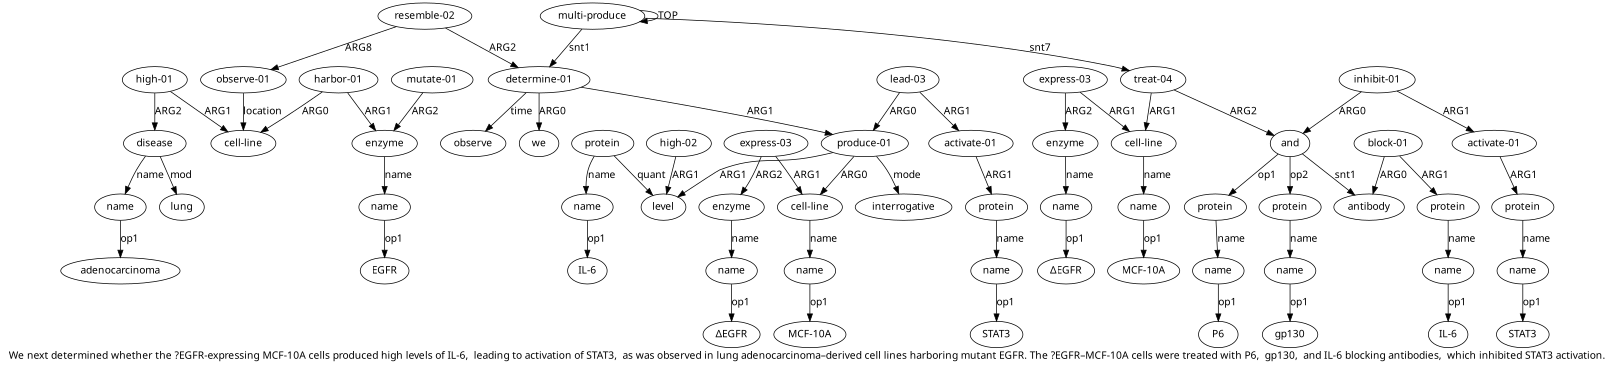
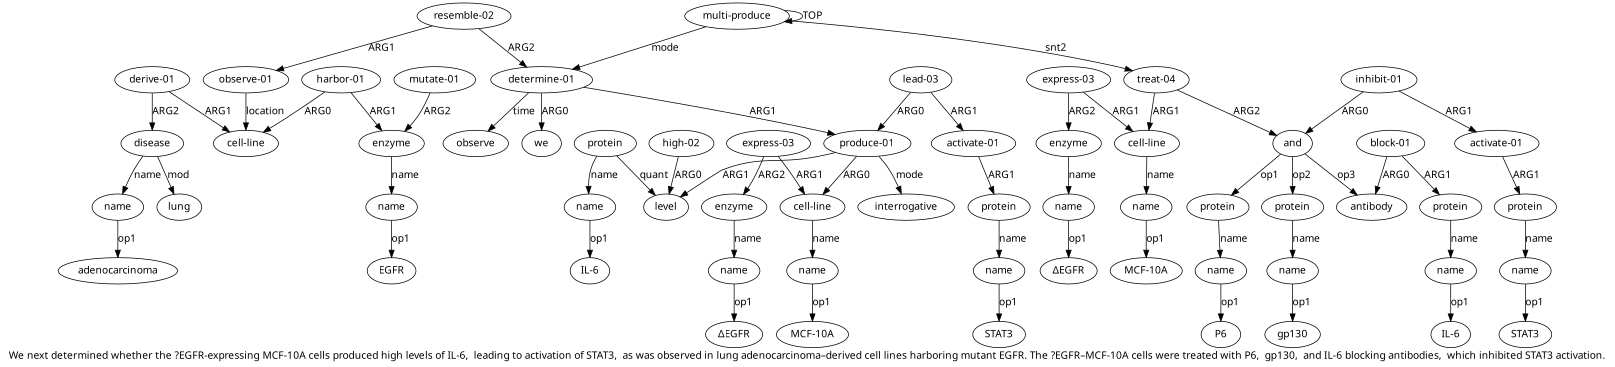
edge "resemble-02" -> "observe-01": label "ARG8" -> "ARG1"
edge "multi-produce" -> "determine-01": label "snt1" -> "mode"
edge "multi-produce" -> "treat-04": label "snt7" -> "snt2"
node "high-01": label "high-01" -> "derive-01"
edge "high-02" -> "level": label "ARG1" -> "ARG0"
edge "and" -> "antibody": label "snt1" -> "op3"
